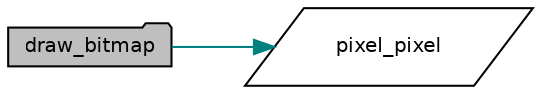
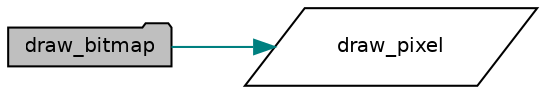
node "pixel_pixel": label "pixel_pixel" -> "draw_pixel"
